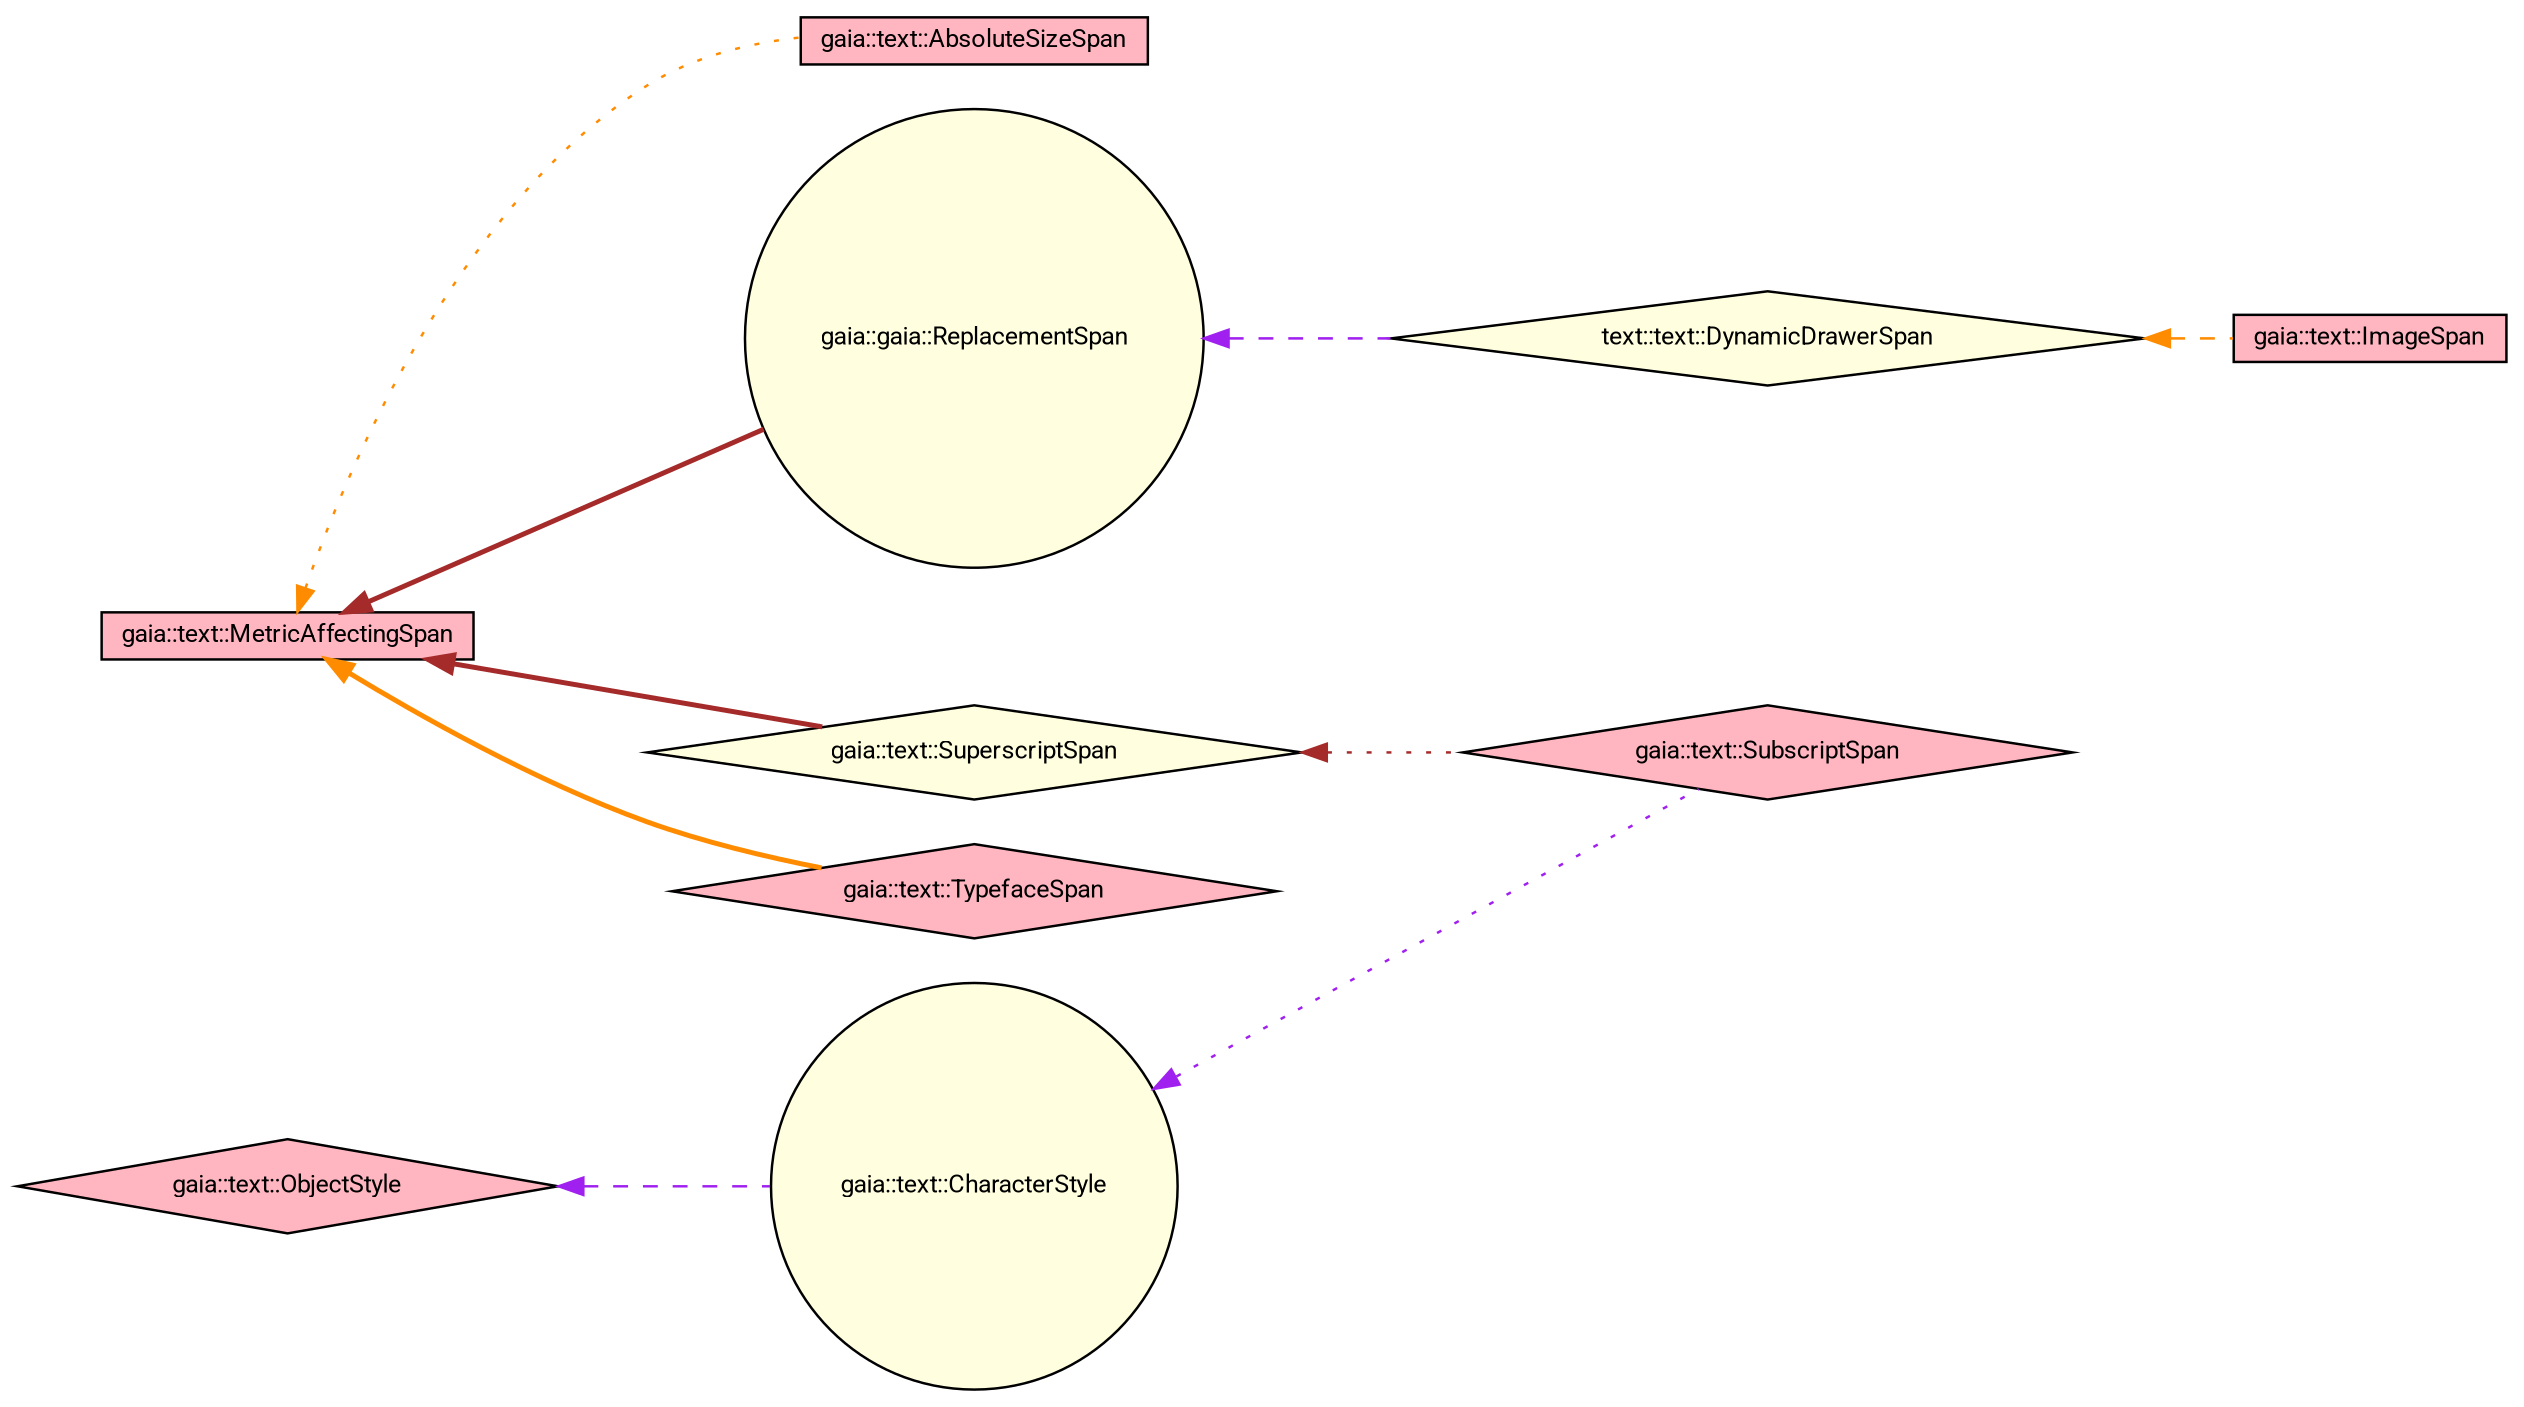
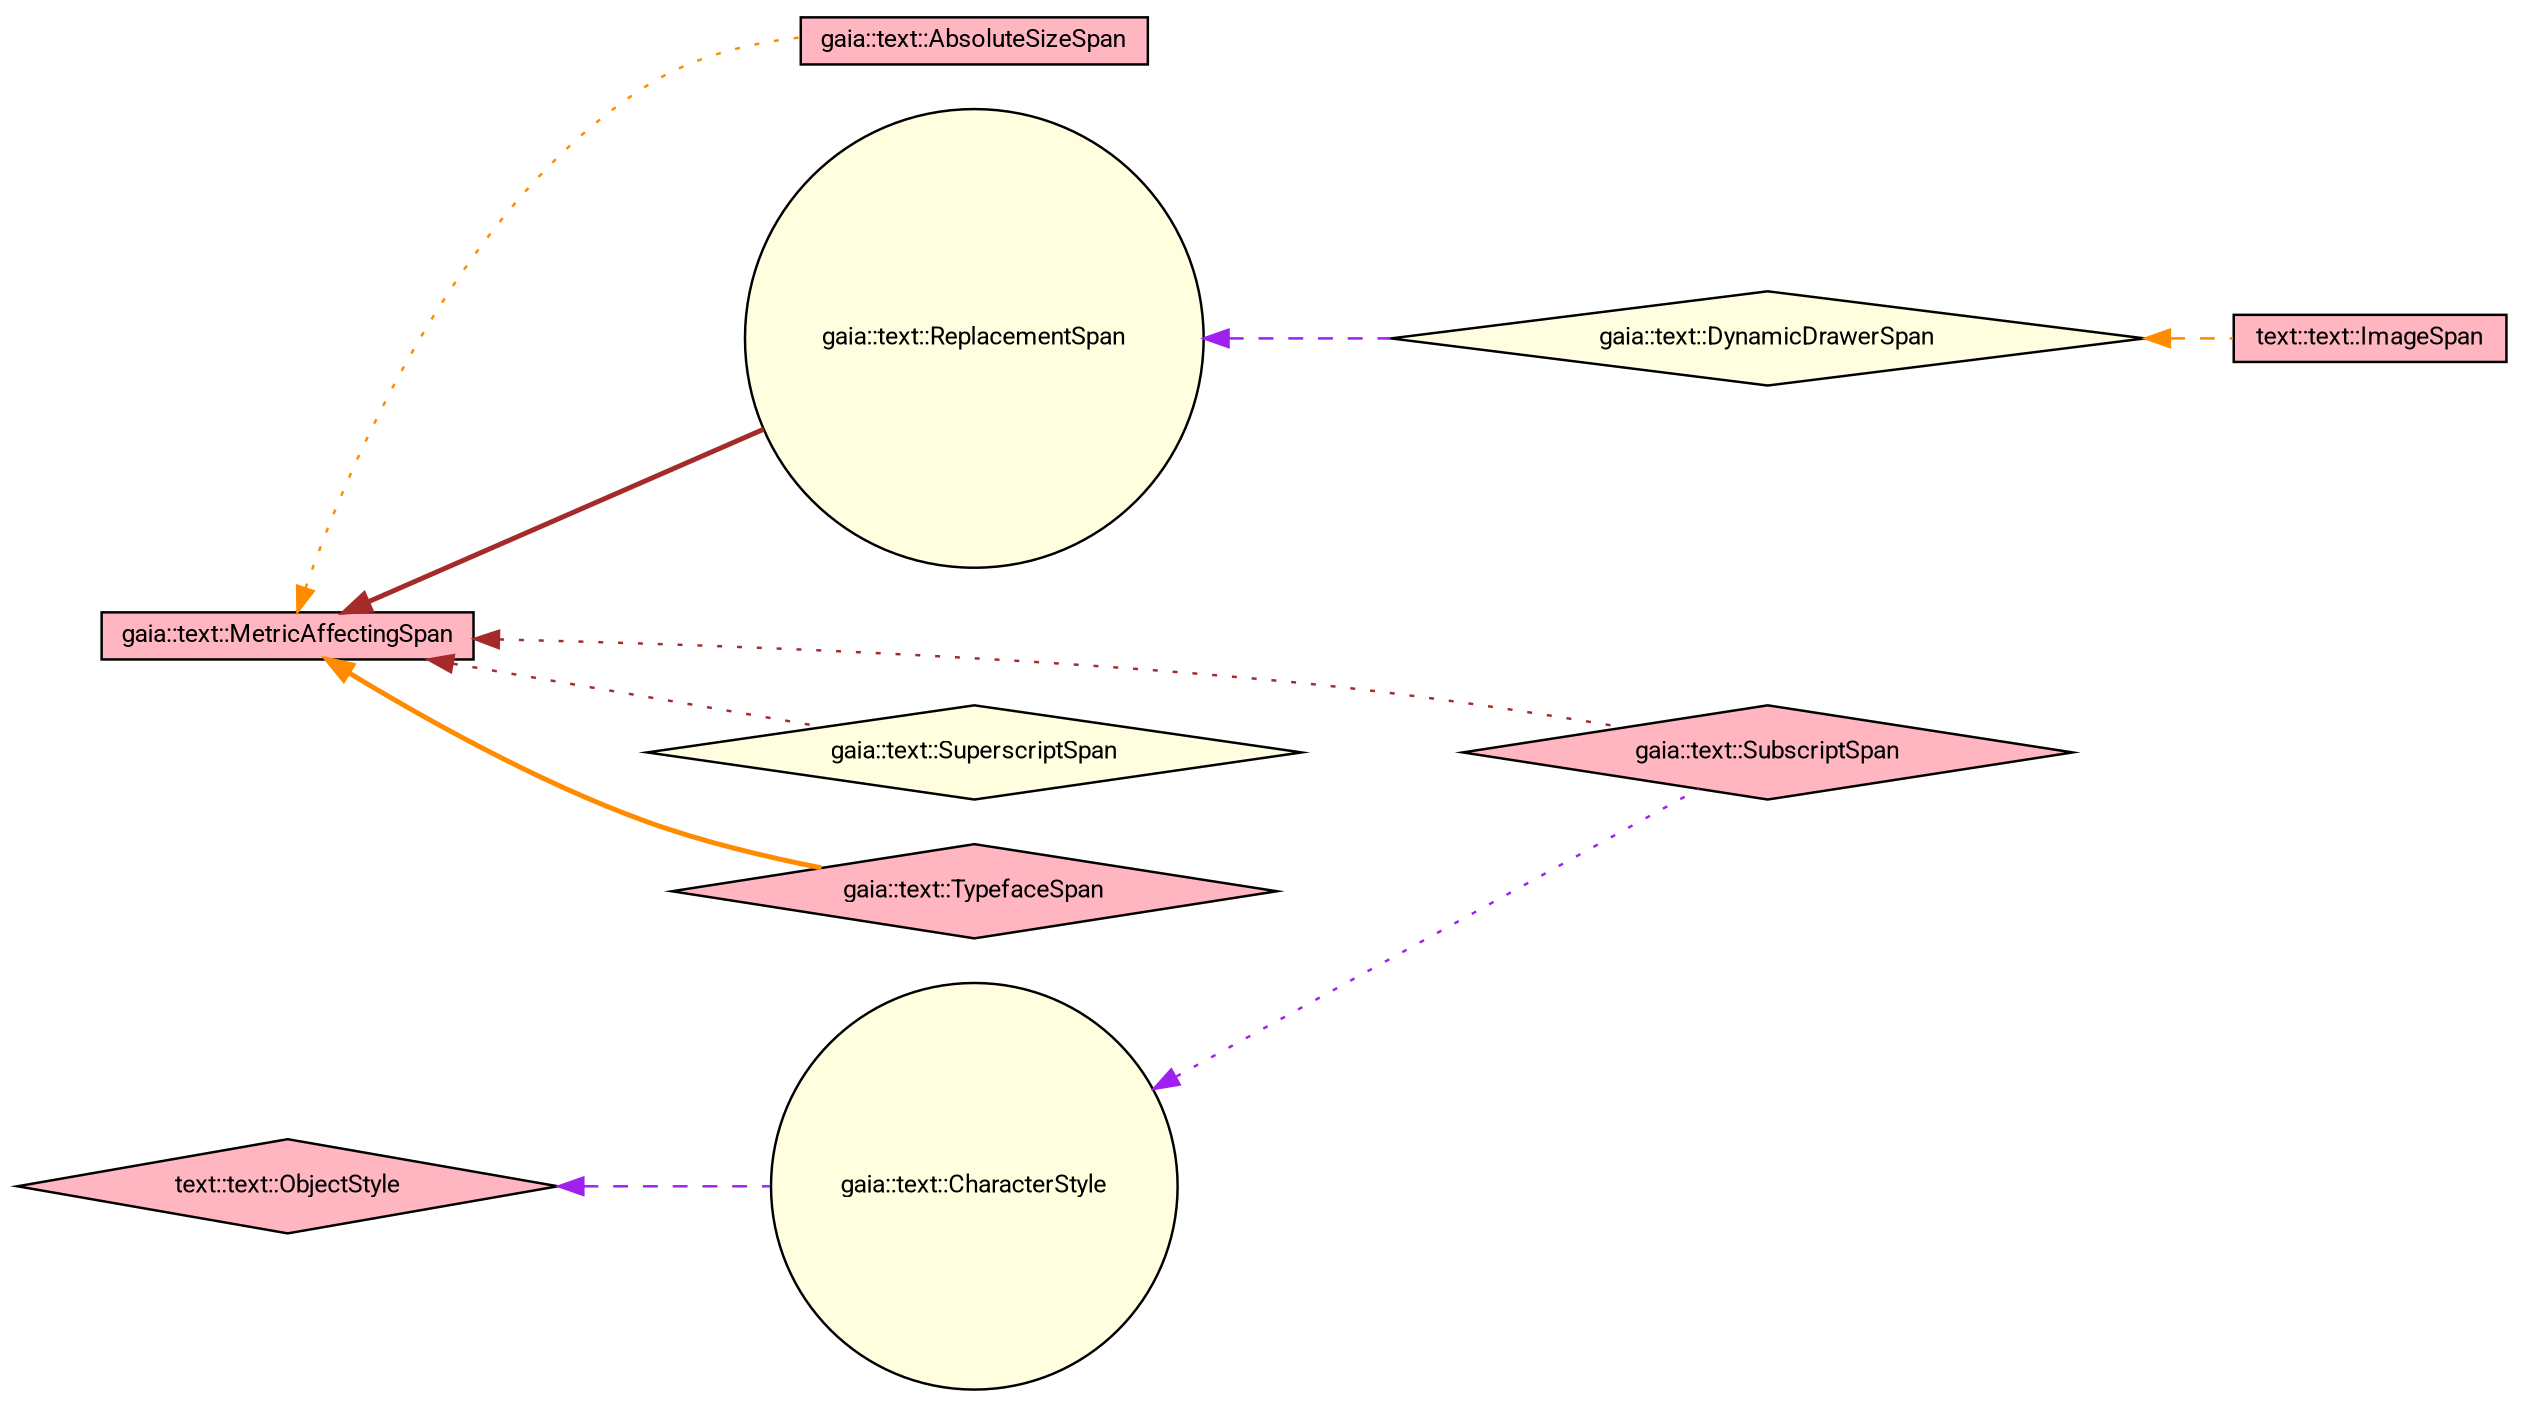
node "gaia::gaia::ReplacementSpan": label "gaia::gaia::ReplacementSpan" -> "gaia::text::ReplacementSpan"
node "text::text::DynamicDrawerSpan": label "text::text::DynamicDrawerSpan" -> "gaia::text::DynamicDrawerSpan"
node "gaia::text::ImageSpan": label "gaia::text::ImageSpan" -> "text::text::ImageSpan"
edge "gaia::text::SuperscriptSpan" -> "gaia::text::MetricAffectingSpan": style bold -> dotted
edge "gaia::text::SubscriptSpan" -> "gaia::text::SuperscriptSpan": now "gaia::text::SubscriptSpan" -> "gaia::text::MetricAffectingSpan"
node "gaia::text::ObjectStyle": label "gaia::text::ObjectStyle" -> "text::text::ObjectStyle"
